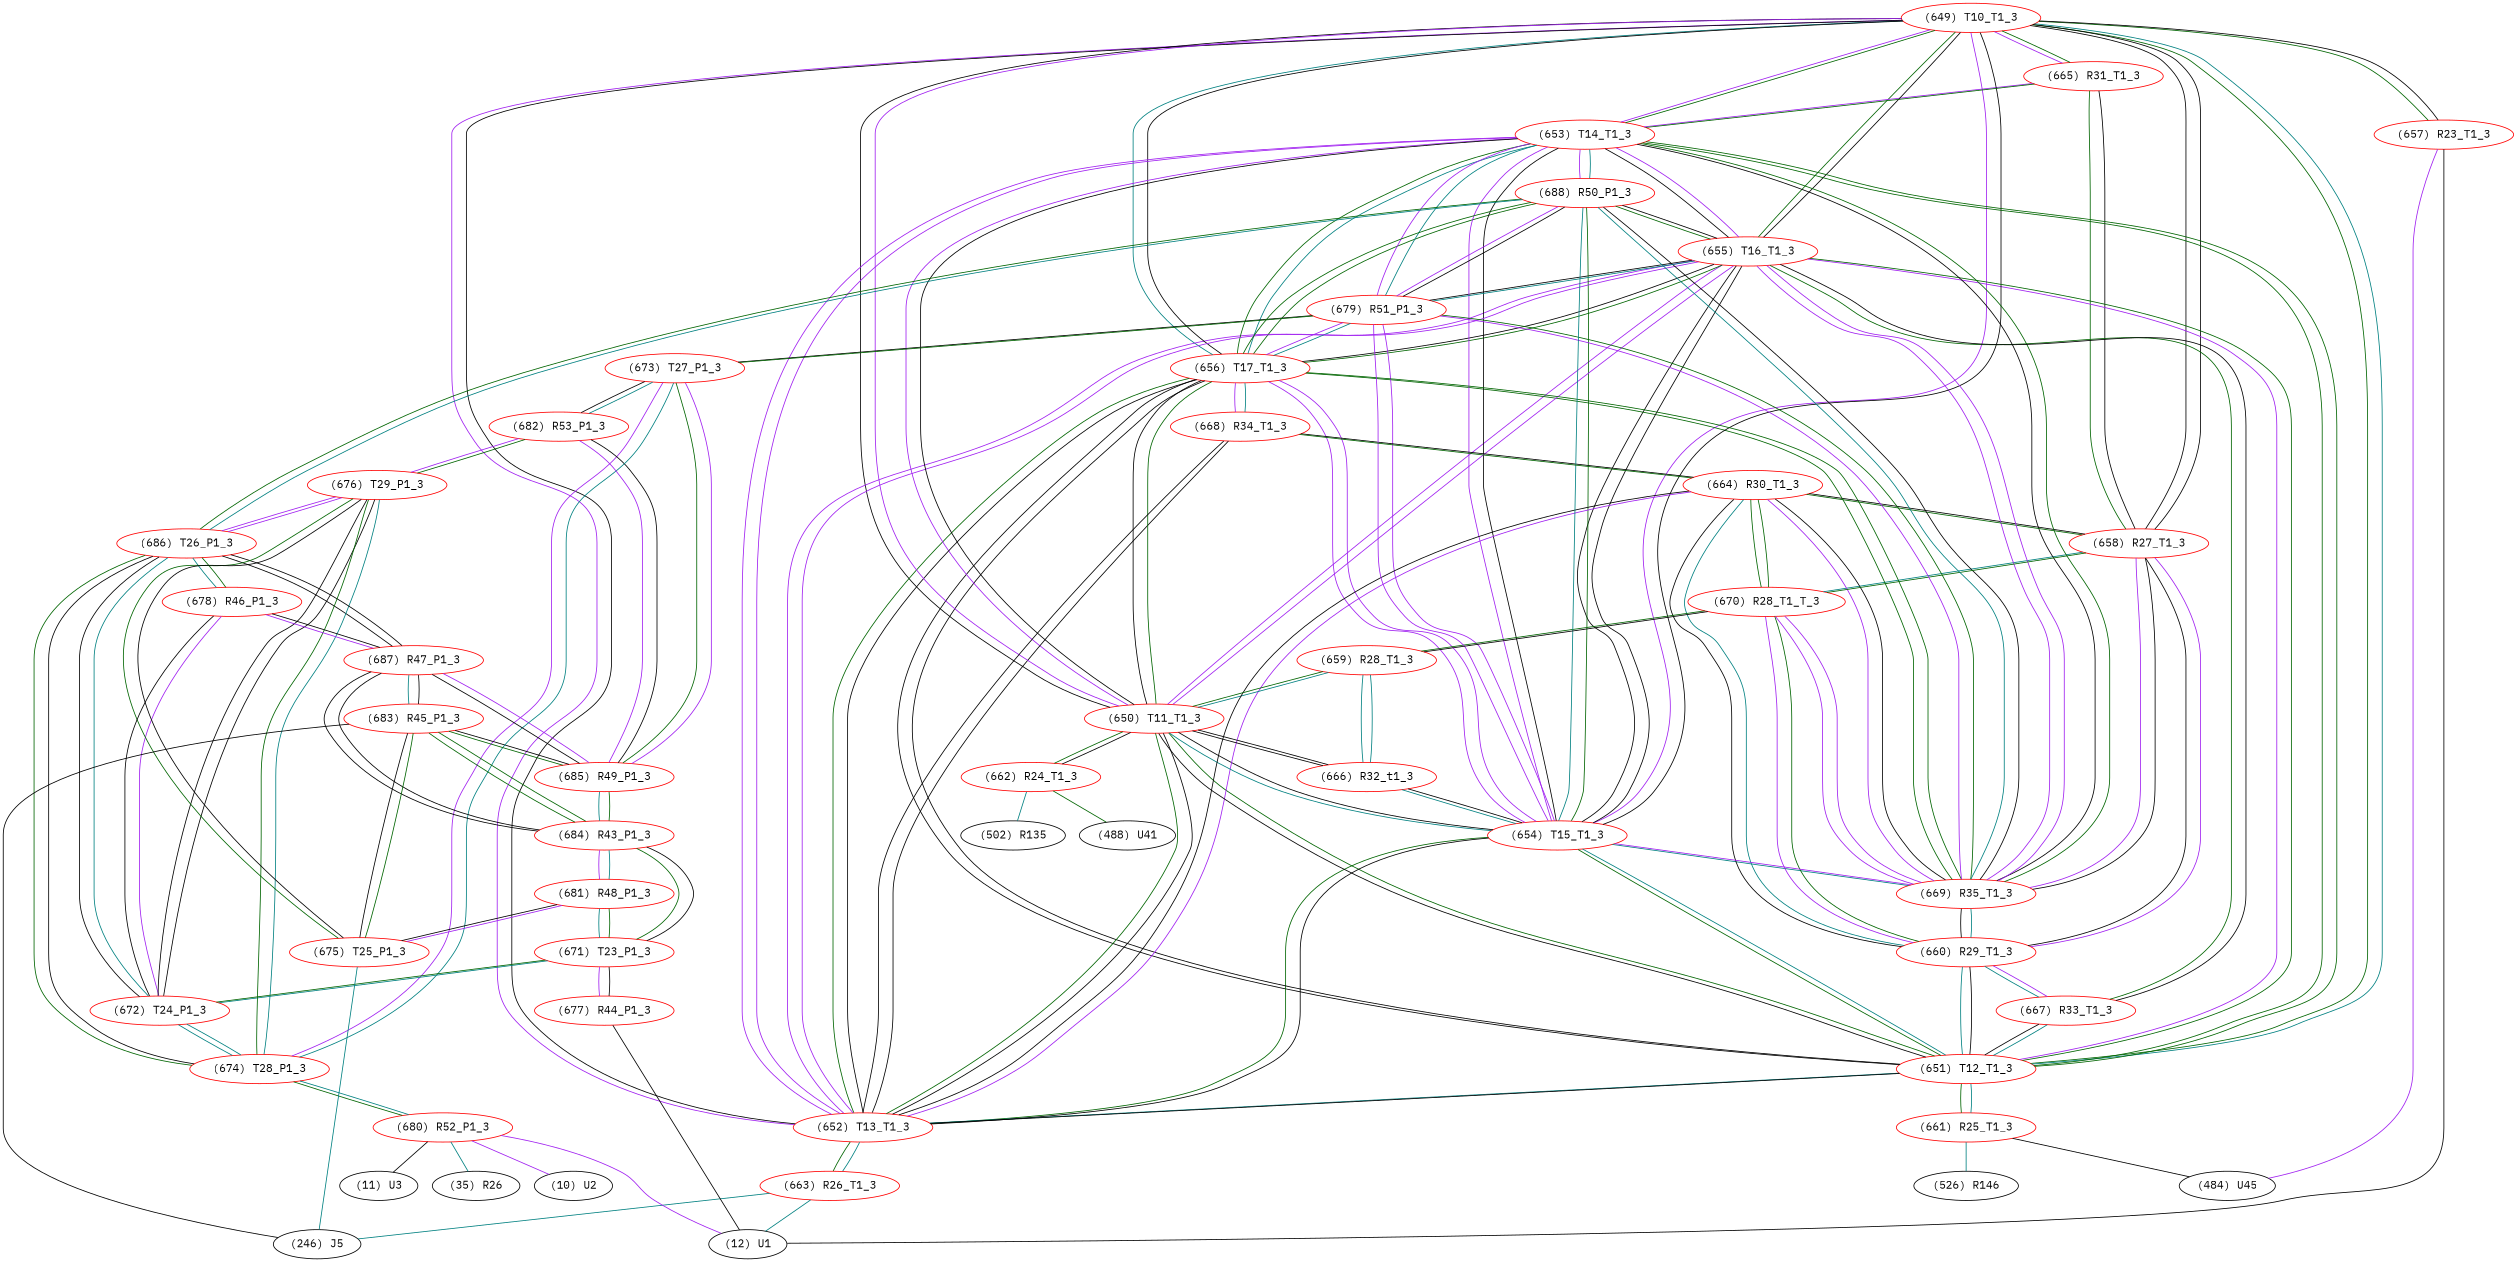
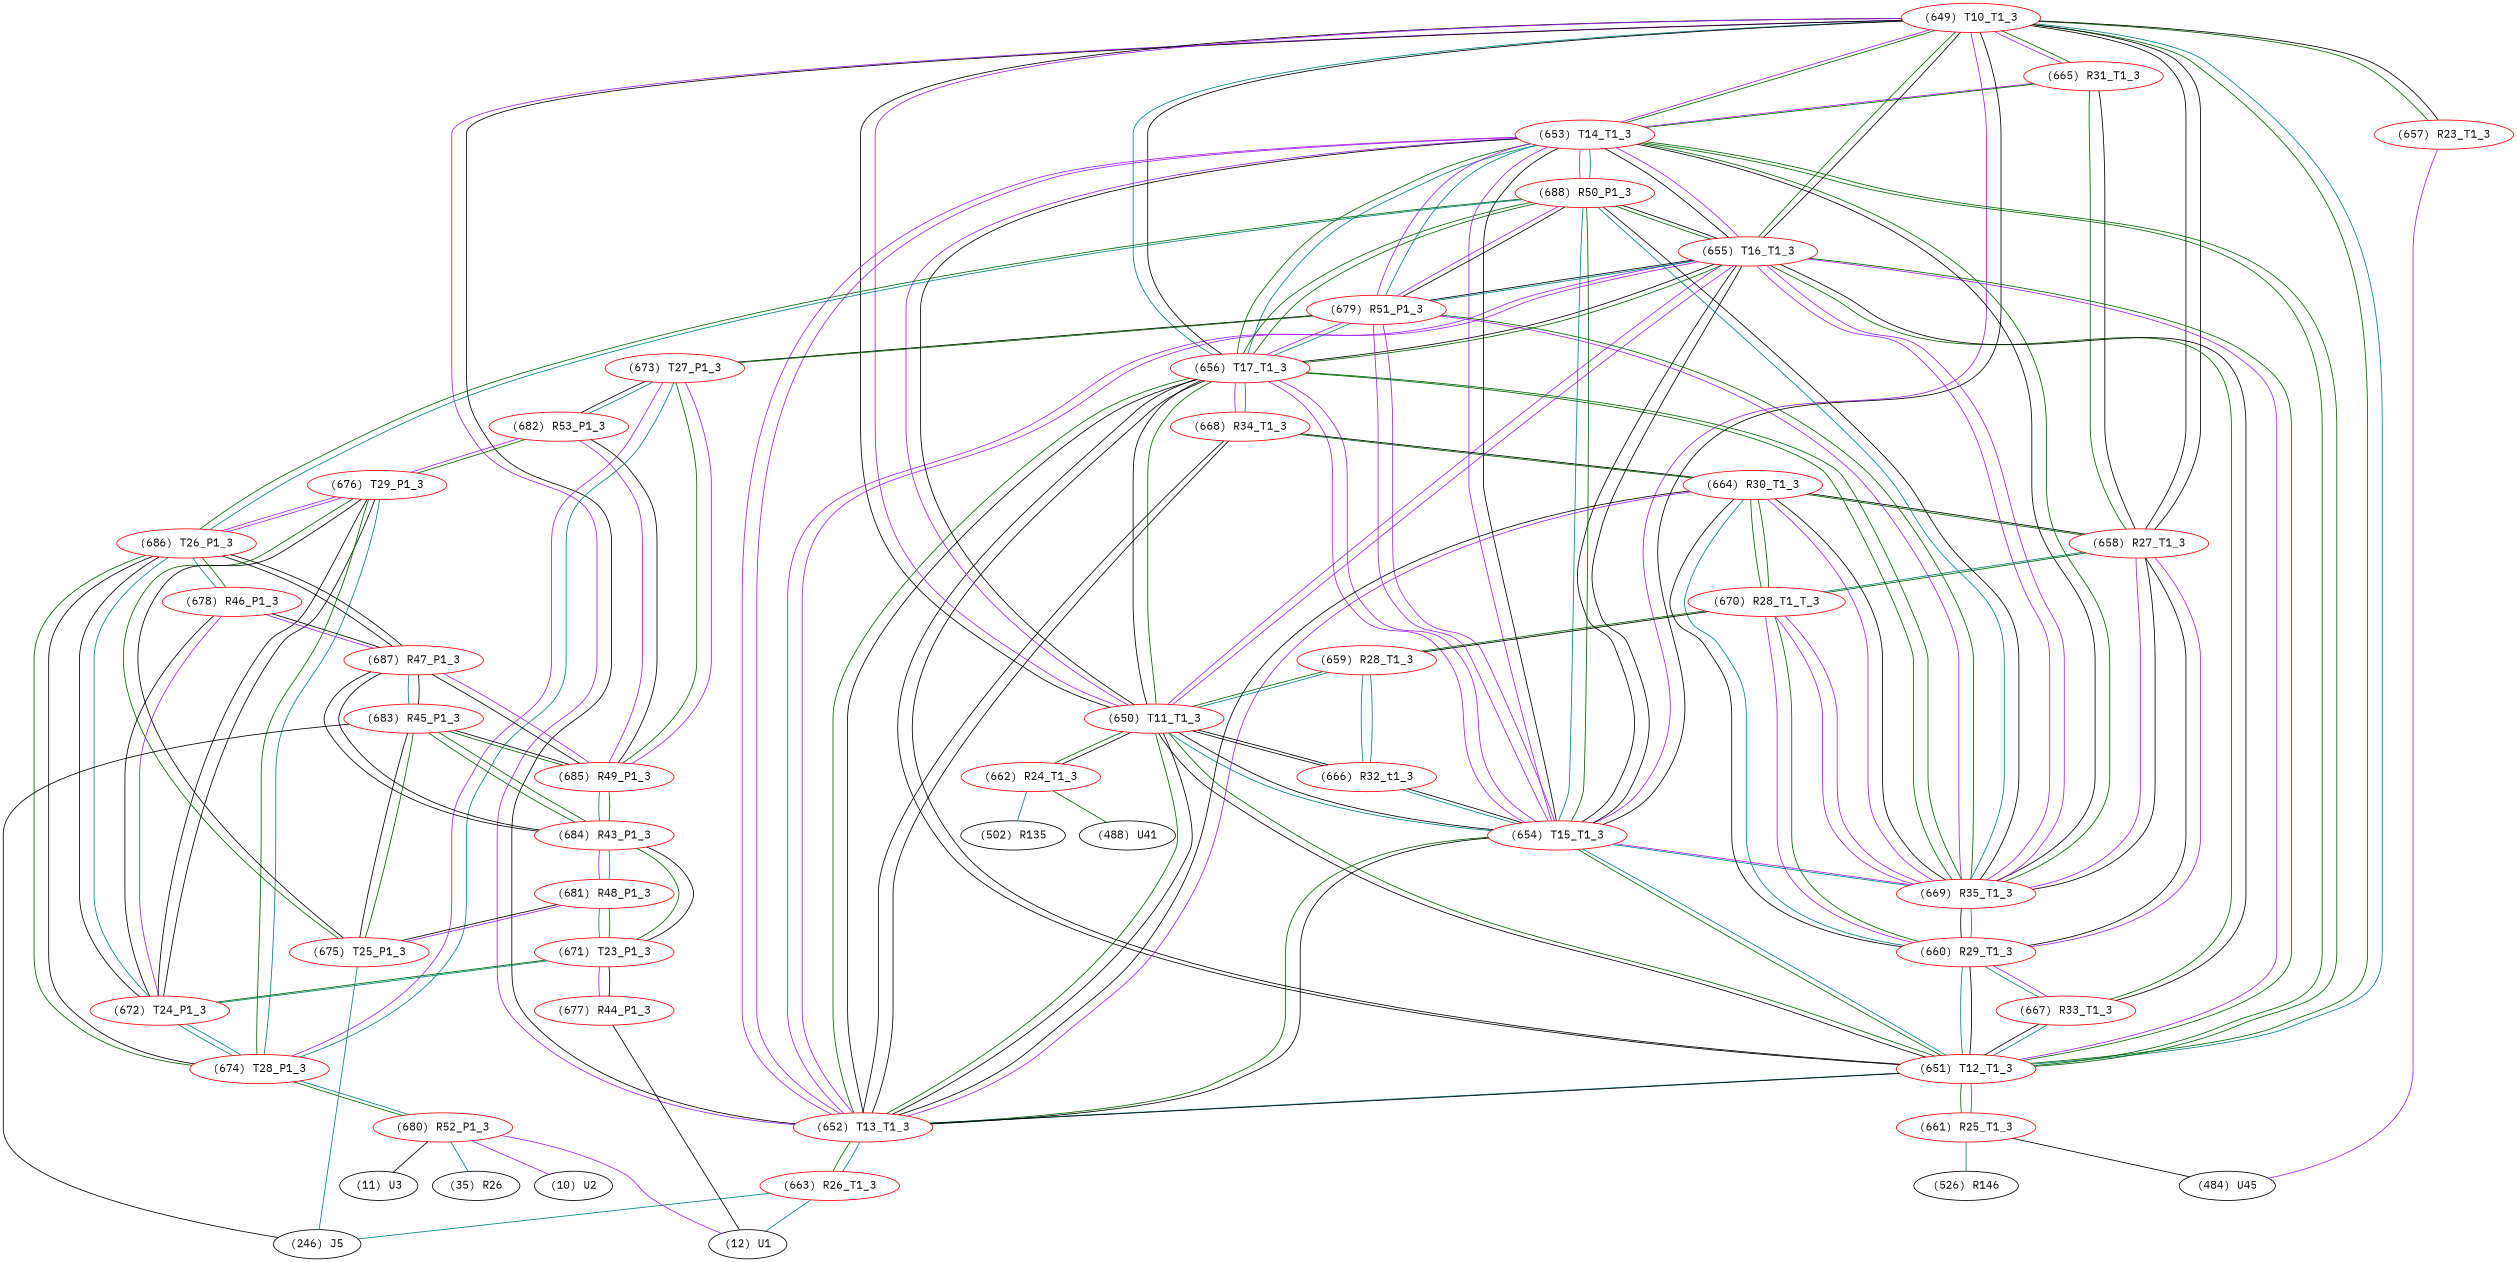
edge "(657) R23_T1_3" -- "(12) U1": removed
